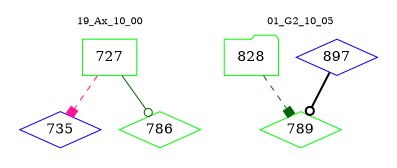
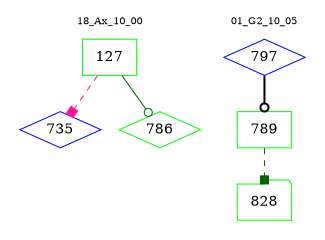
cluster "19_Ax_10_00": label "19_Ax_10_00" -> "18_Ax_10_00"
node "727": label "727" -> "127"
node "897": label "897" -> "797"
edge "828" -> "789": reversed
node "789": shape diamond -> box
